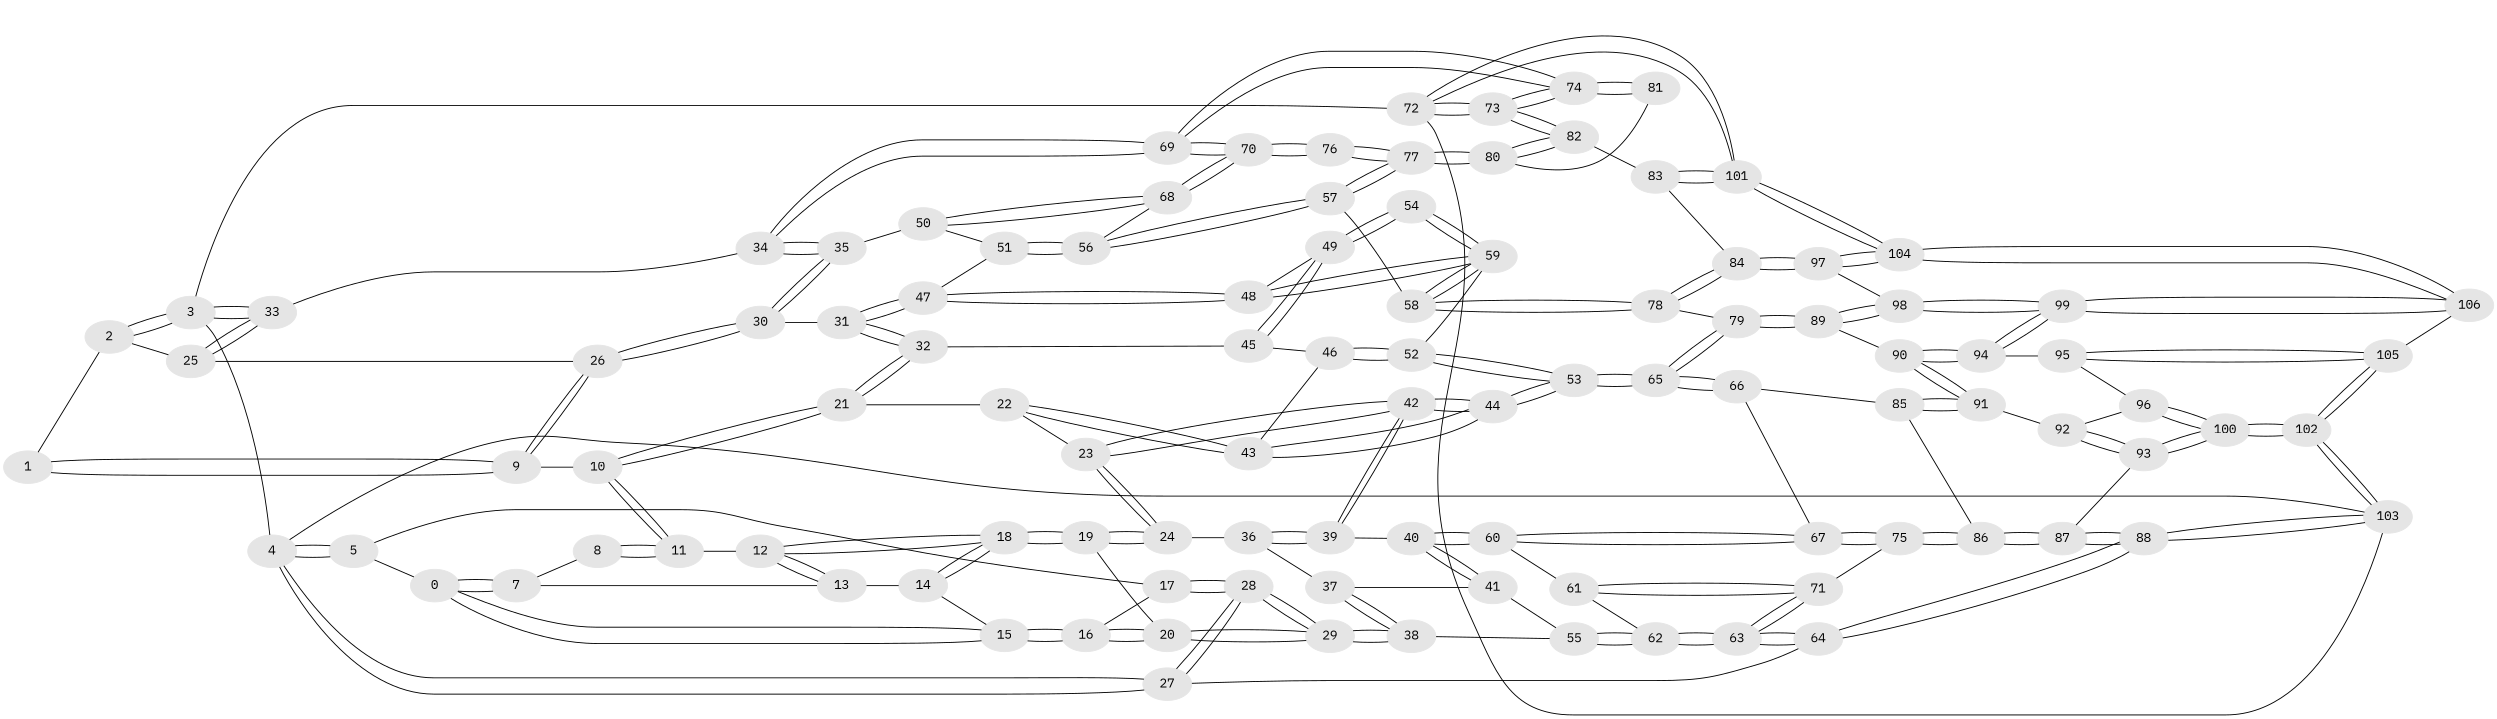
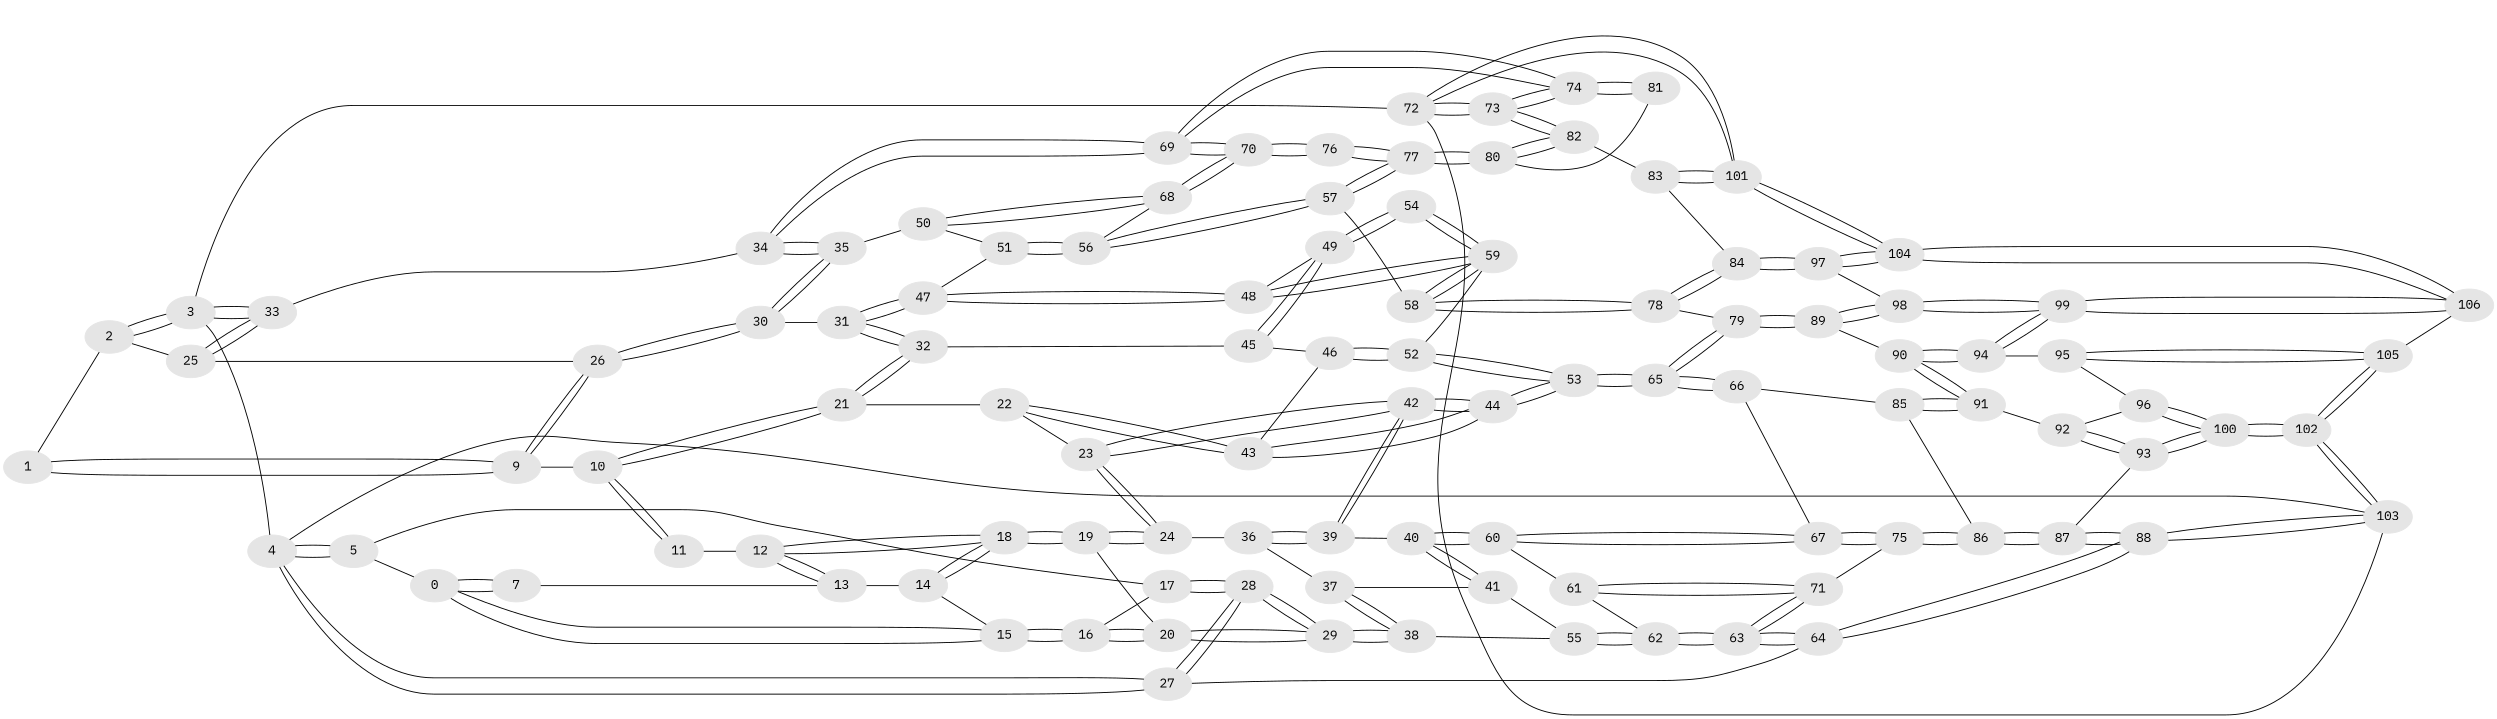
node "8": removed
